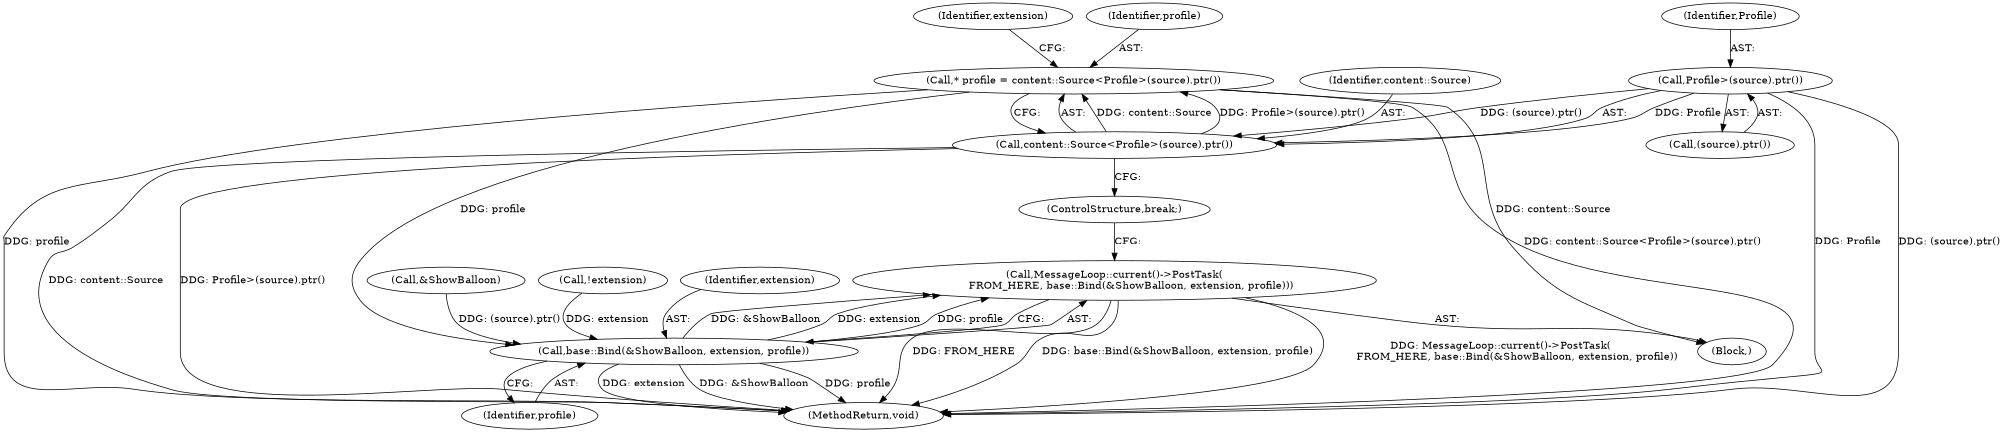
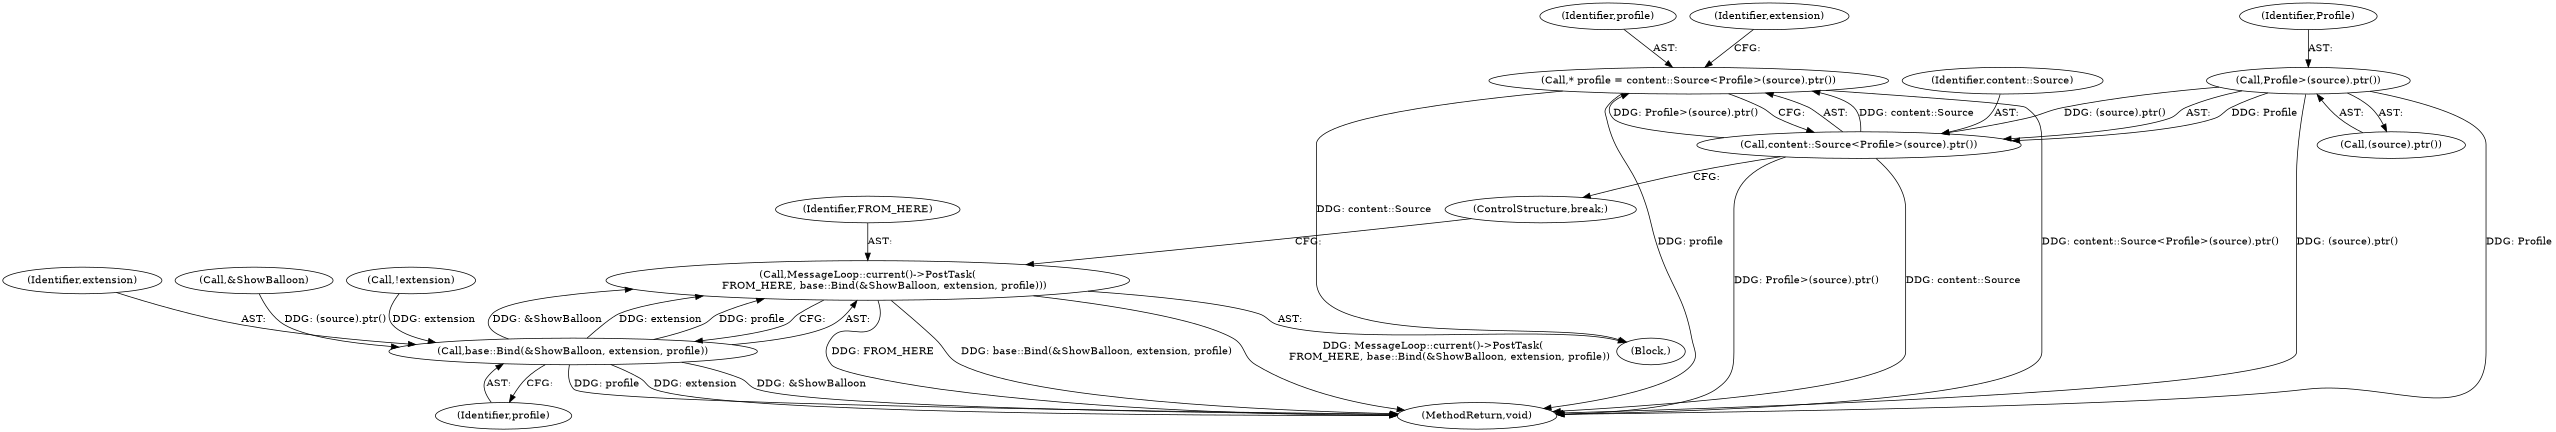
edge "(Call,* profile = content::Source<Profile>(source).ptr())" -> "(Call,base::Bind(&ShowBalloon, extension, profile))": removed, label "DDG: profile"
node "(Identifier,FROM_HERE)": added
